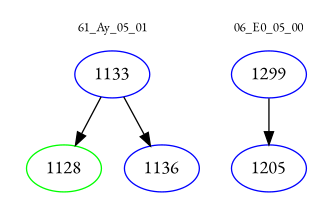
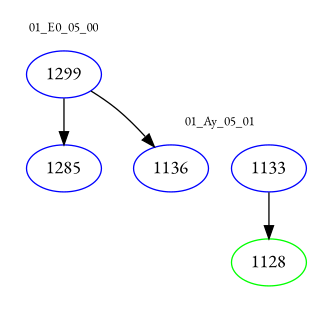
cluster "61_Ay_05_01": label "61_Ay_05_01" -> "01_Ay_05_01"
cluster "06_E0_05_00": label "06_E0_05_00" -> "01_E0_05_00"
edge "1133" -> "1136": now "1299" -> "1136"
node "1205": label "1205" -> "1285"
